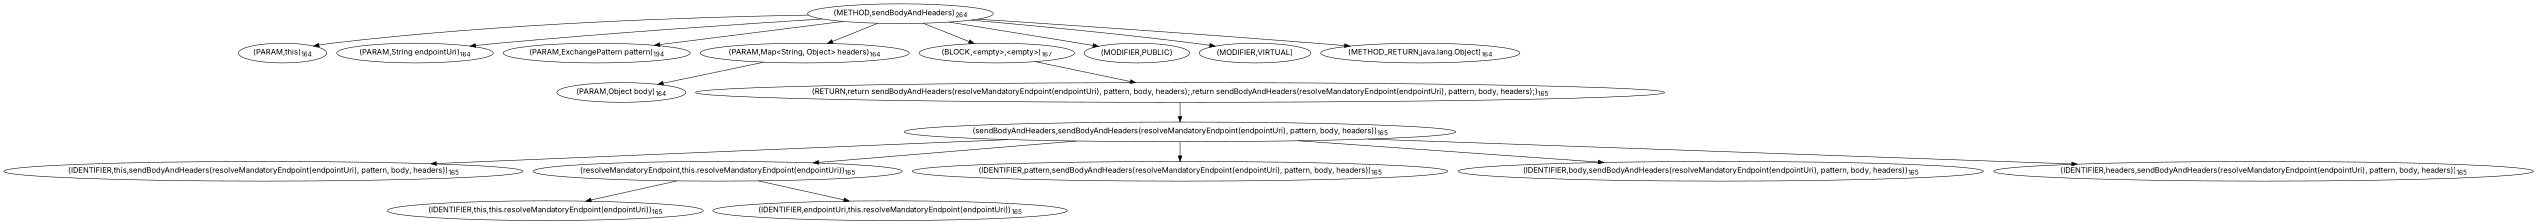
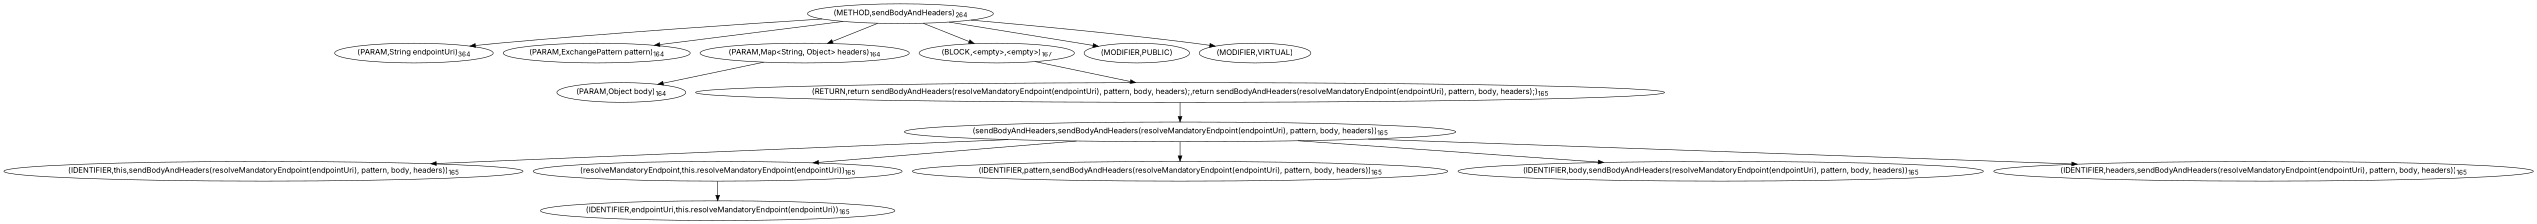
node "(PARAM,String endpointUri)": text "164" -> "364"
node "(PARAM,ExchangePattern pattern)": text "194" -> "164"
node "(PARAM,this)": removed
node "(METHOD_RETURN,java.lang.Object)": removed
node "(IDENTIFIER,this,this.resolveMandatoryEndpoint(endpointUri))": removed
